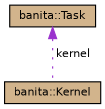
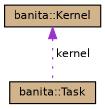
edge "banita::Kernel" -> "banita::Task": reversed
